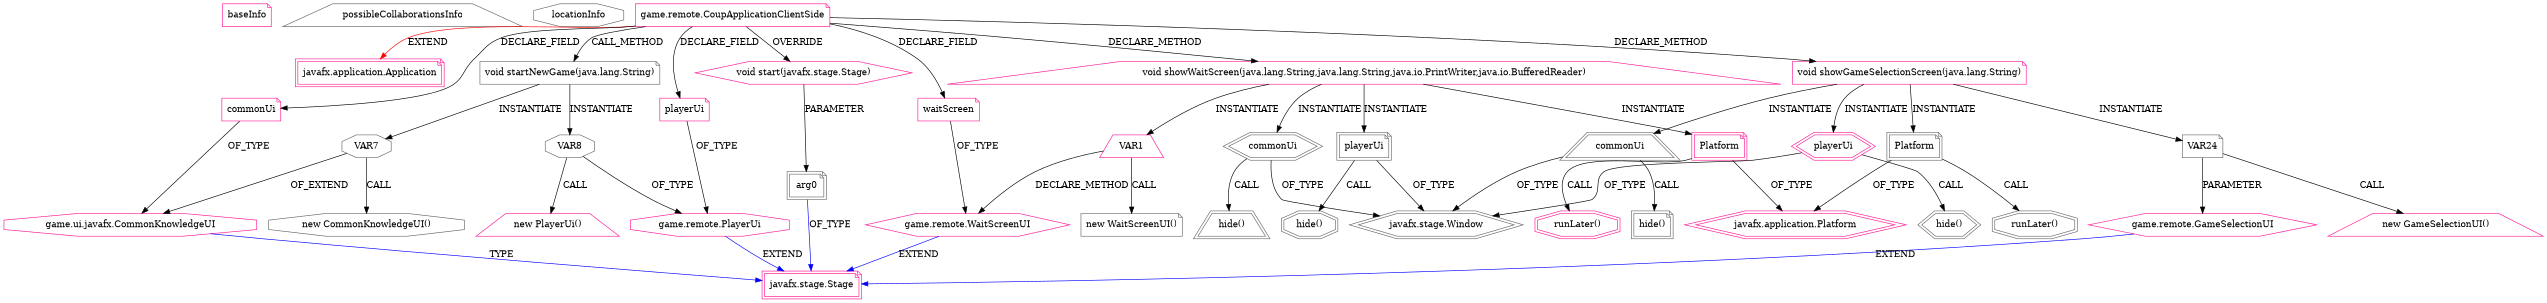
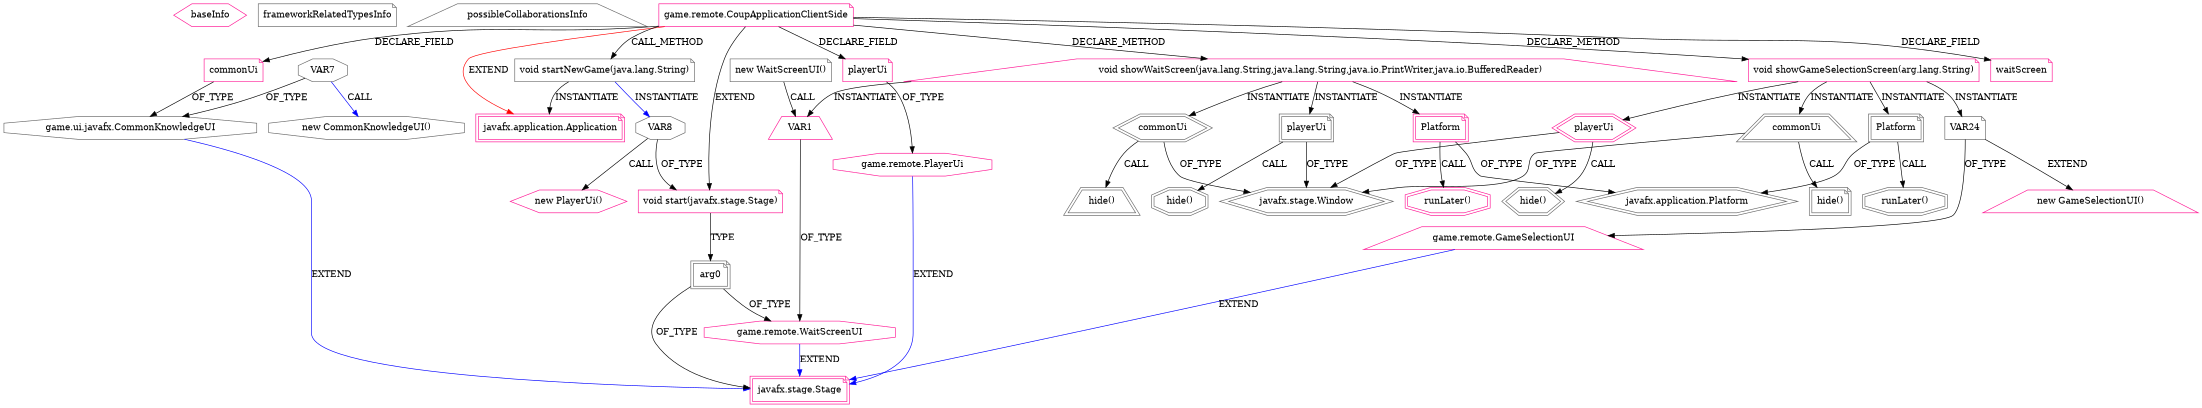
node "baseInfo": shape note -> hexagon
node "frameworkRelatedTypesInfo": added
node "locationInfo": removed
edge "game.remote.CoupApplicationClientSide" -> "void start(javafx.stage.Stage)": label "OVERRIDE" -> "EXTEND"
node "void start(javafx.stage.Stage)": shape hexagon -> note
node "void showGameSelectionScreen(java.lang.String)": label "void showGameSelectionScreen(java.lang.String)" -> "void showGameSelectionScreen(arg.lang.String)"
edge "void startNewGame(java.lang.String)" -> "VAR8": color black -> blue
edge "void startNewGame(java.lang.String)" -> "VAR7": now "void startNewGame(java.lang.String)" -> "javafx.application.Application"
edge "void start(javafx.stage.Stage)" -> "arg0": label "PARAMETER" -> "TYPE"
edge "waitScreen" -> "game.remote.WaitScreenUI": now "arg0" -> "game.remote.WaitScreenUI"
edge "VAR7" -> "new CommonKnowledgeUI()": color black -> blue
edge "VAR1" -> "new WaitScreenUI()": reversed
edge "VAR7" -> "game.ui.javafx.CommonKnowledgeUI": label "OF_EXTEND" -> "OF_TYPE"
edge "VAR8" -> "game.remote.PlayerUi": now "VAR8" -> "void start(javafx.stage.Stage)"
edge "VAR1" -> "game.remote.WaitScreenUI": label "DECLARE_METHOD" -> "OF_TYPE"
edge "VAR24" -> "game.remote.GameSelectionUI": label "PARAMETER" -> "OF_TYPE"
edge "VAR24" -> "new GameSelectionUI()": label "CALL" -> "EXTEND"
node "game.ui.javafx.CommonKnowledgeUI": color deeppink -> gray40
node "new PlayerUi()": shape trapezium -> hexagon
node "game.remote.WaitScreenUI": shape hexagon -> octagon
node "javafx.application.Platform": color deeppink -> gray40
node "game.remote.GameSelectionUI": shape hexagon -> trapezium
edge "arg0" -> "javafx.stage.Stage": color blue -> black
edge "game.ui.javafx.CommonKnowledgeUI" -> "javafx.stage.Stage": label "TYPE" -> "EXTEND"
